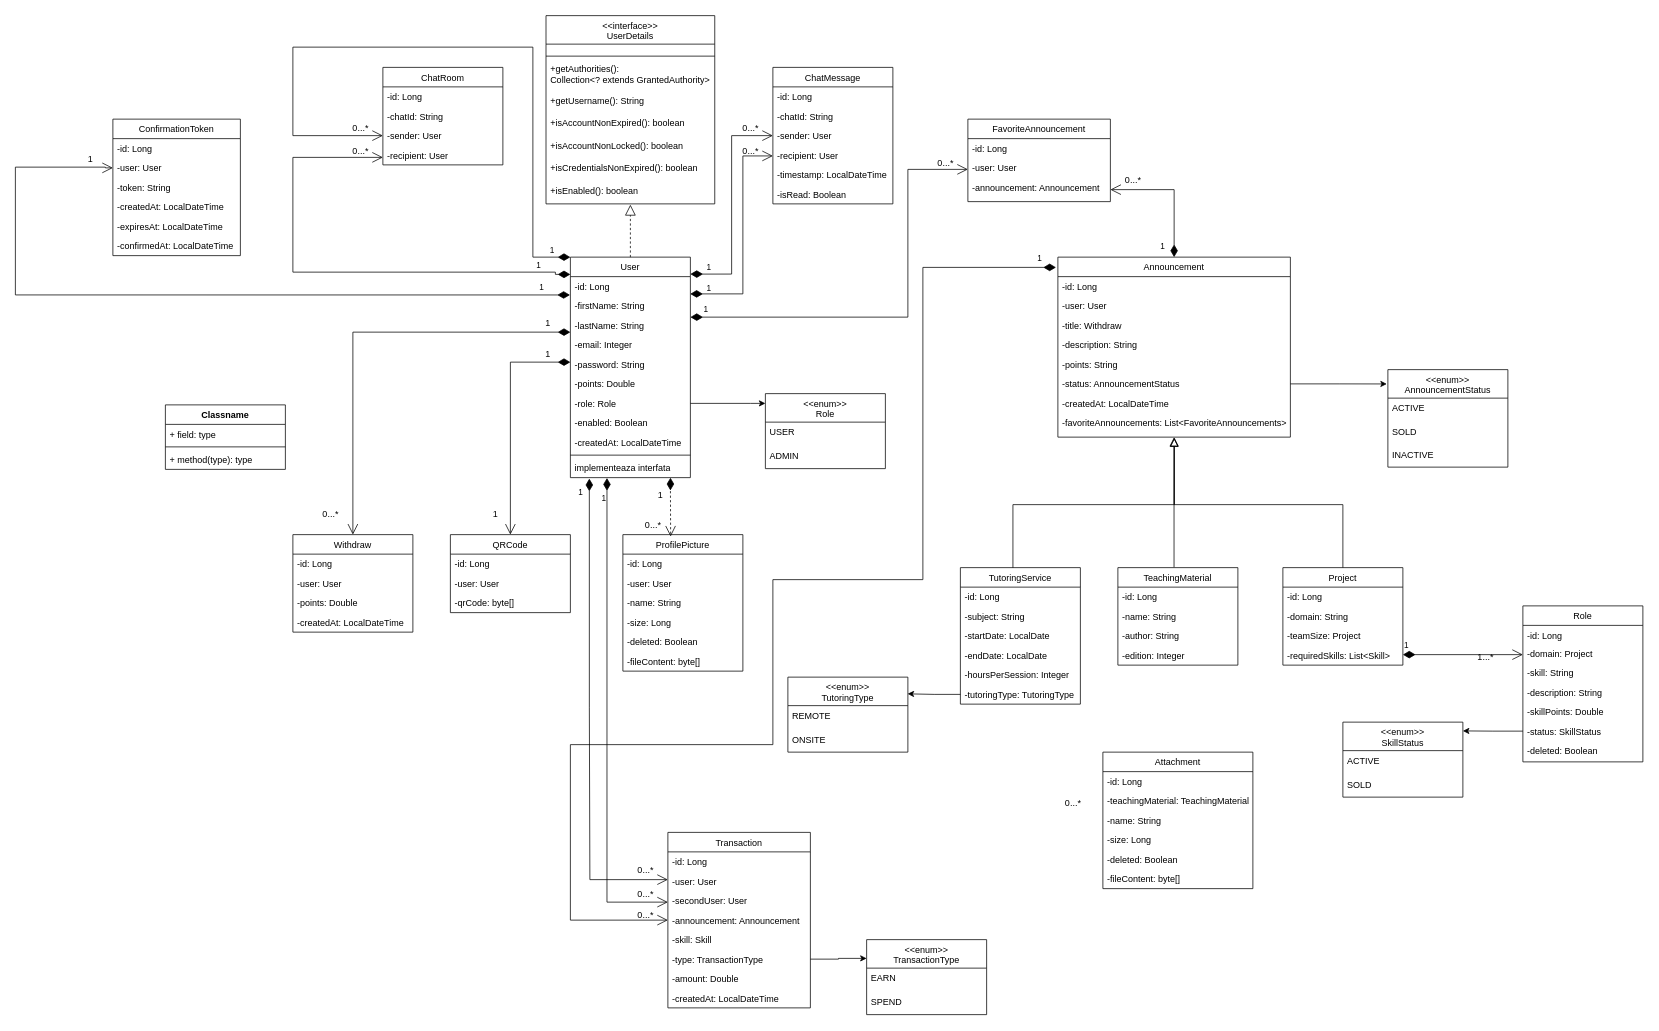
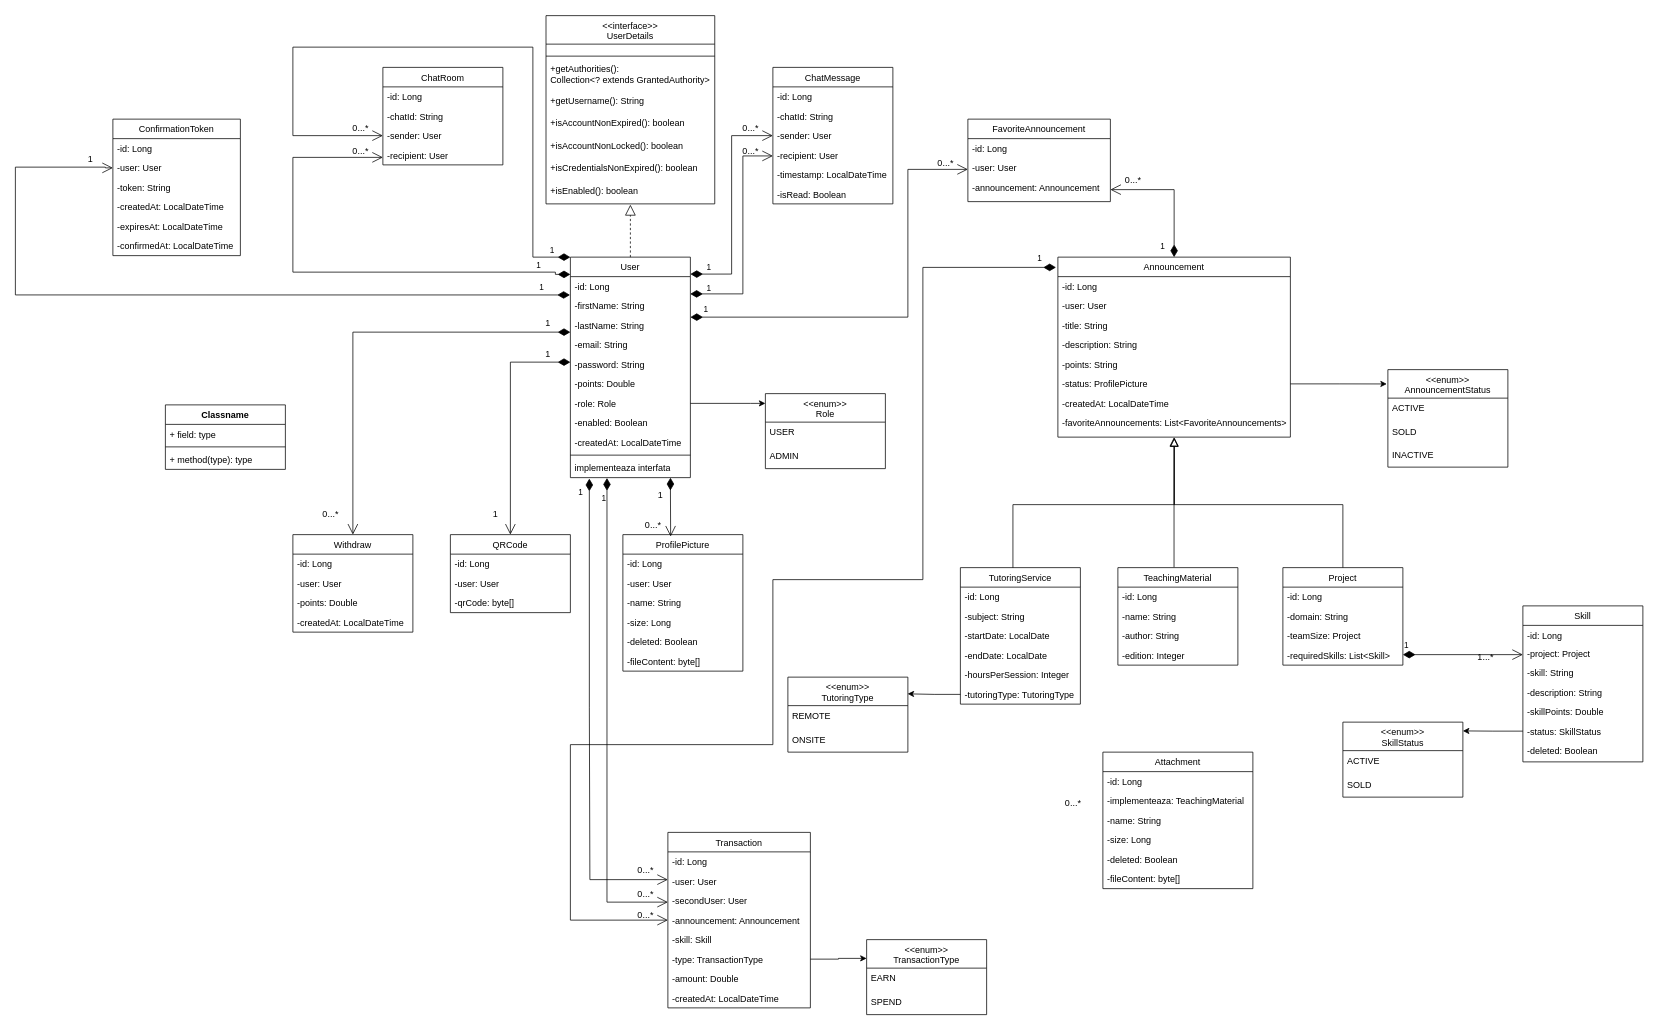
node "-title: Withdraw": label "-title: Withdraw" -> "-title: String"
node "-email: Integer": label "-email: Integer" -> "-email: String"
node "-status: AnnouncementStatus": label "-status: AnnouncementStatus" -> "-status: ProfilePicture"
edge "implementeaza interfata" -- "ProfilePicture": style dashed -> solid
node "Role": label "Role" -> "Skill"
node "-domain: Project": label "-domain: Project" -> "-project: Project"
node "-teachingMaterial: TeachingMaterial": label "-teachingMaterial: TeachingMaterial" -> "-implementeaza: TeachingMaterial"
